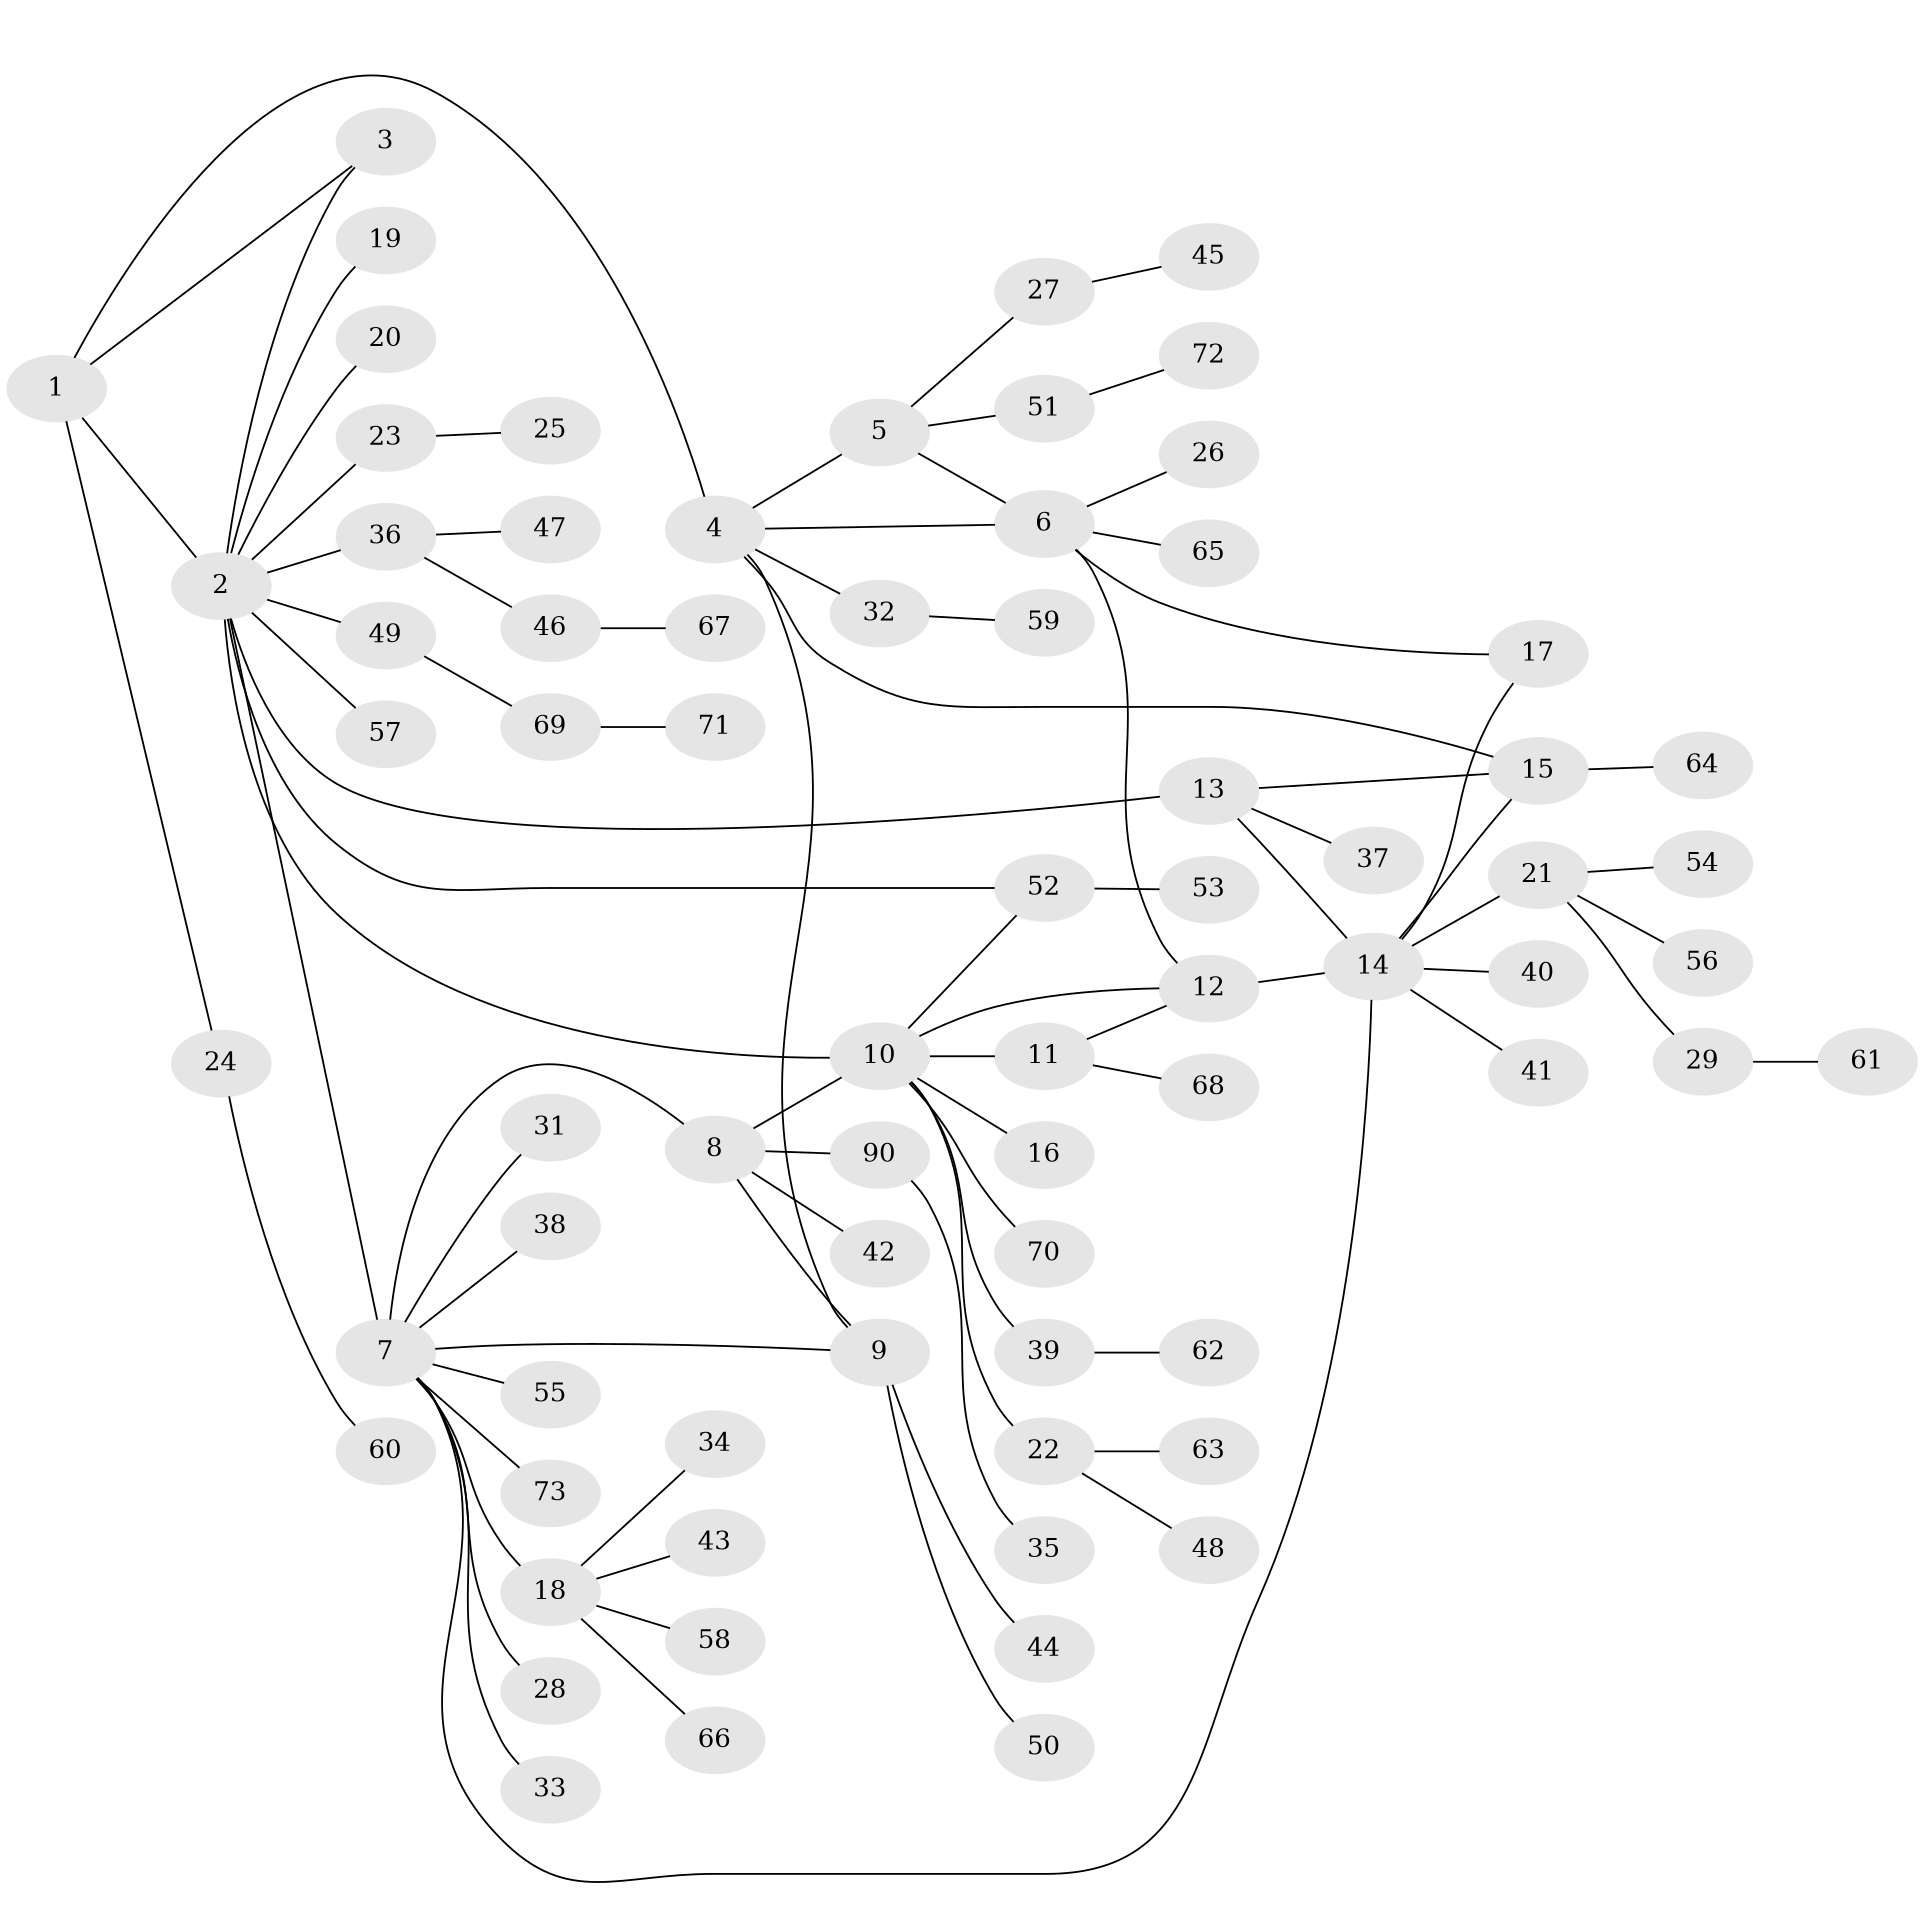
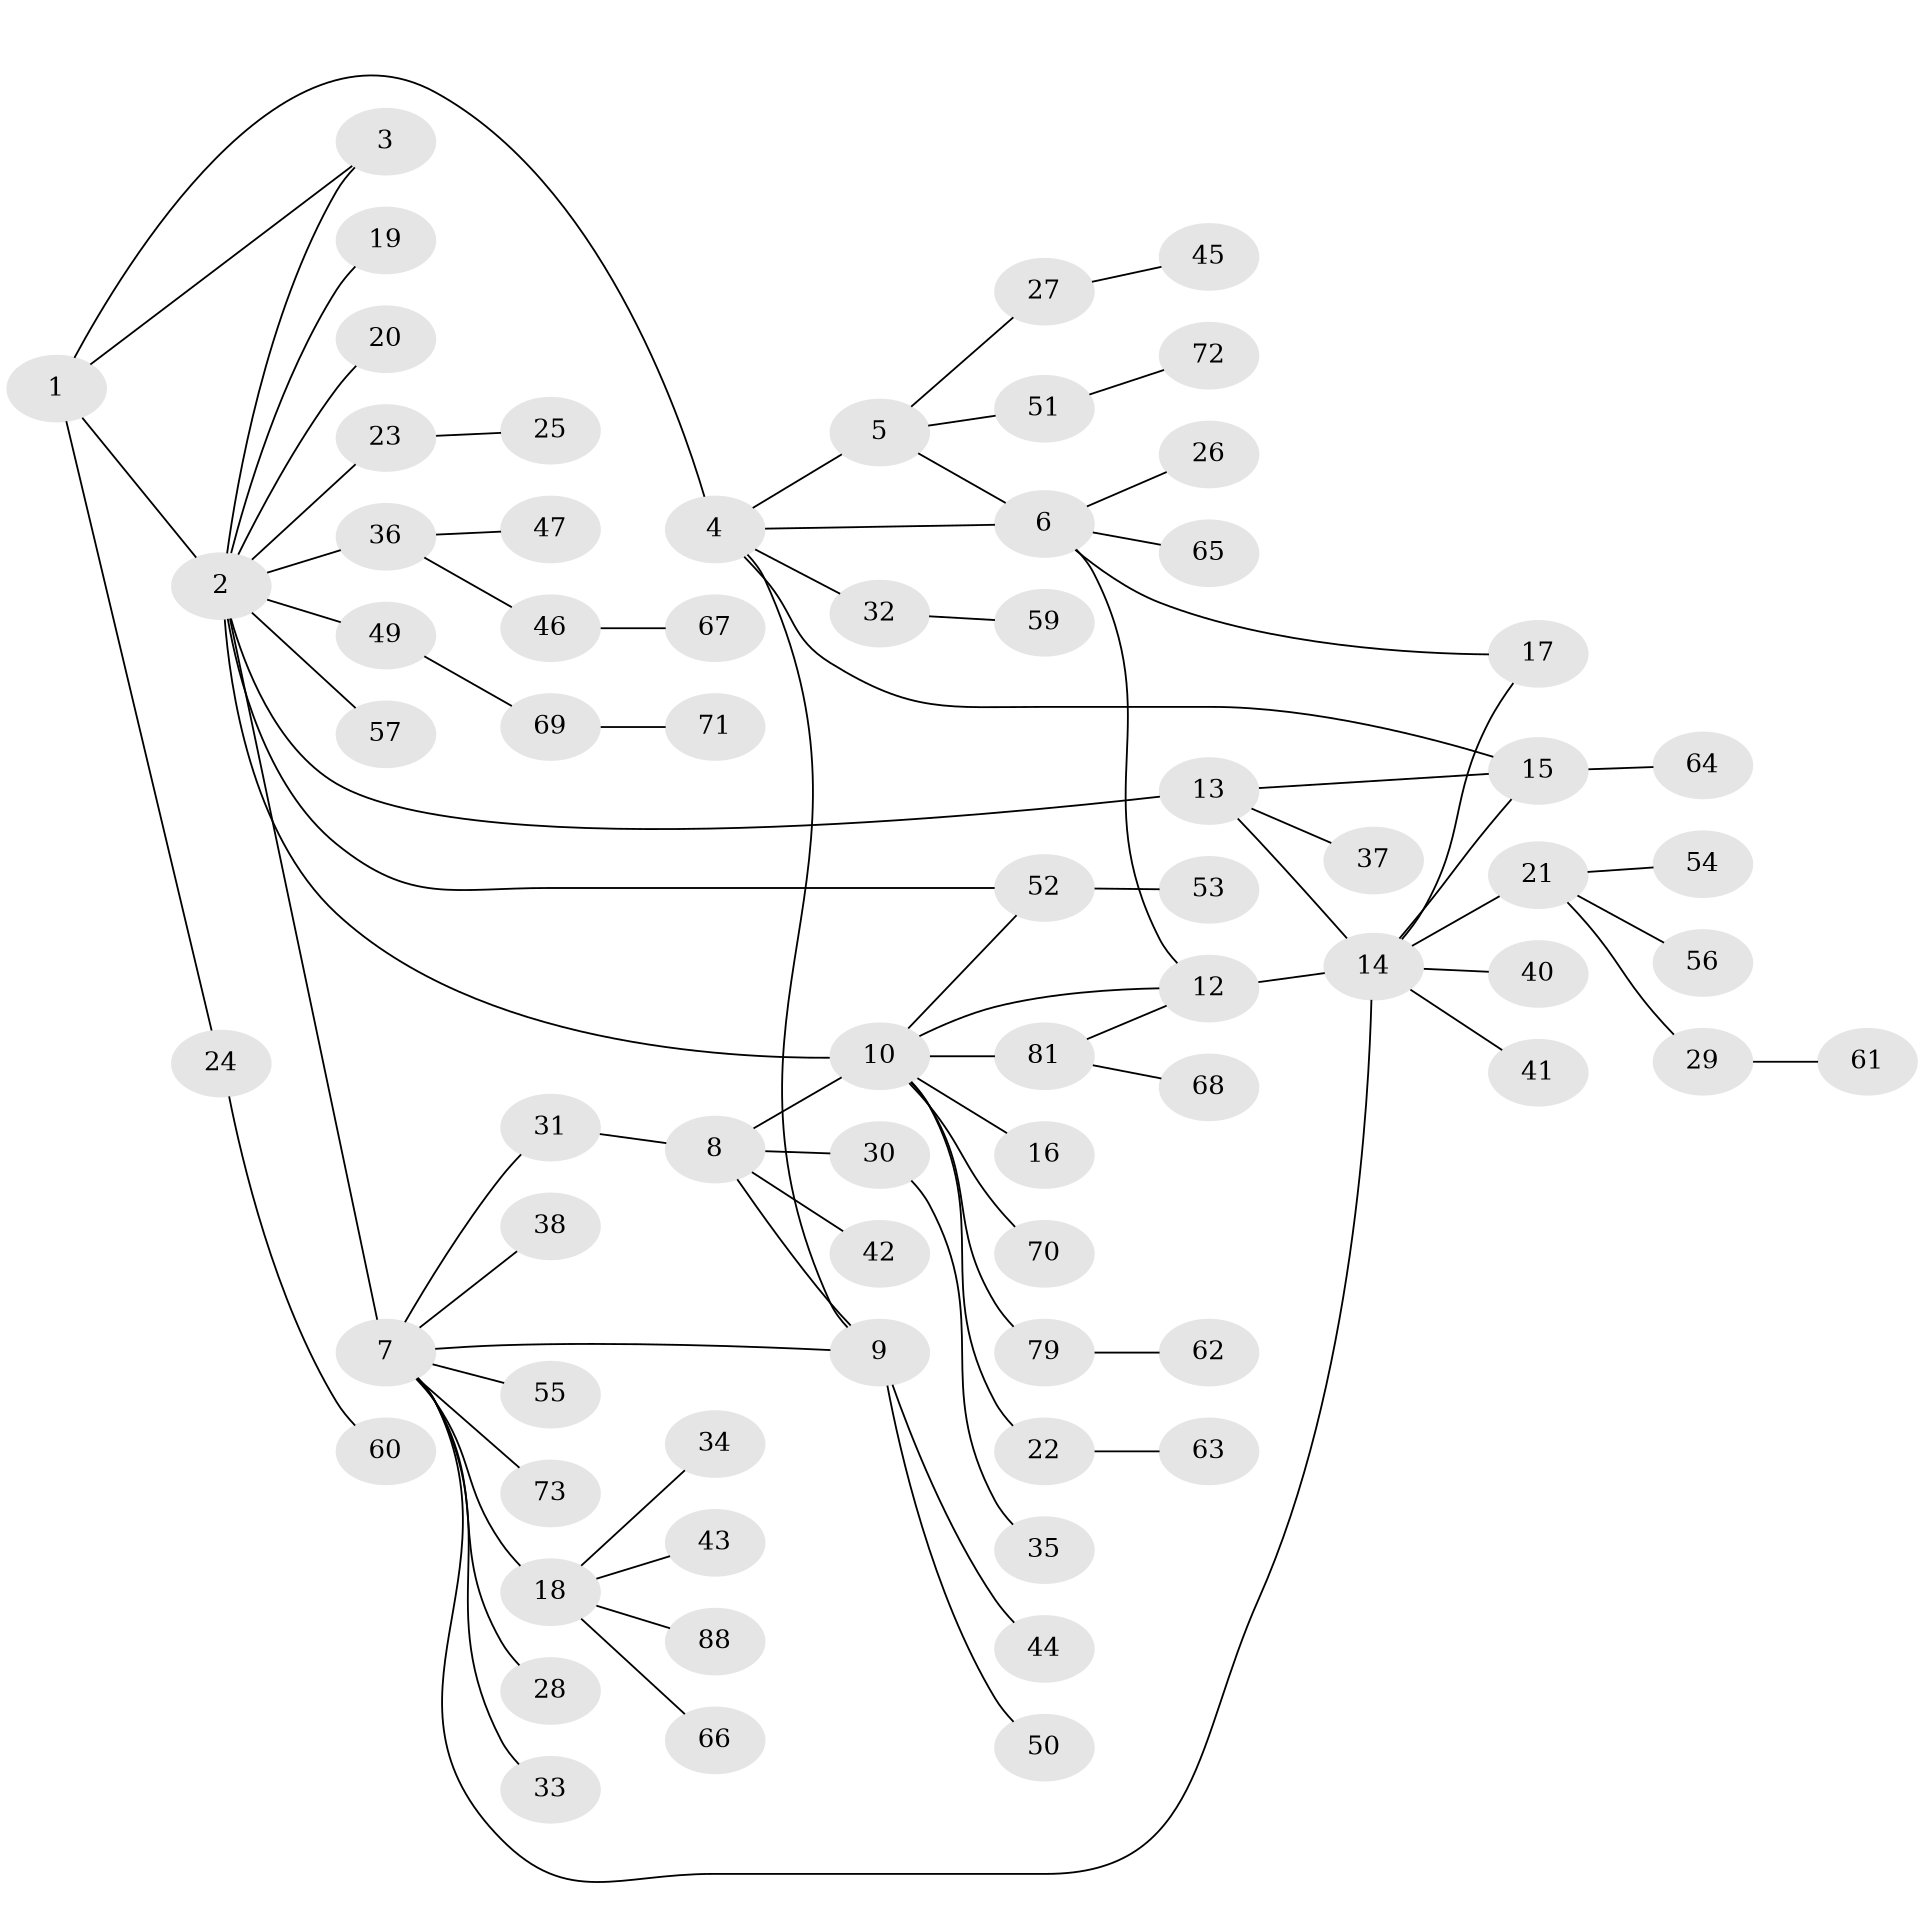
node "11": label "11" -> "81"
edge "8" -- "7": now "8" -- "31"
node "90": label "90" -> "30"
node "39": label "39" -> "79"
node "48": removed
node "58": label "58" -> "88"
